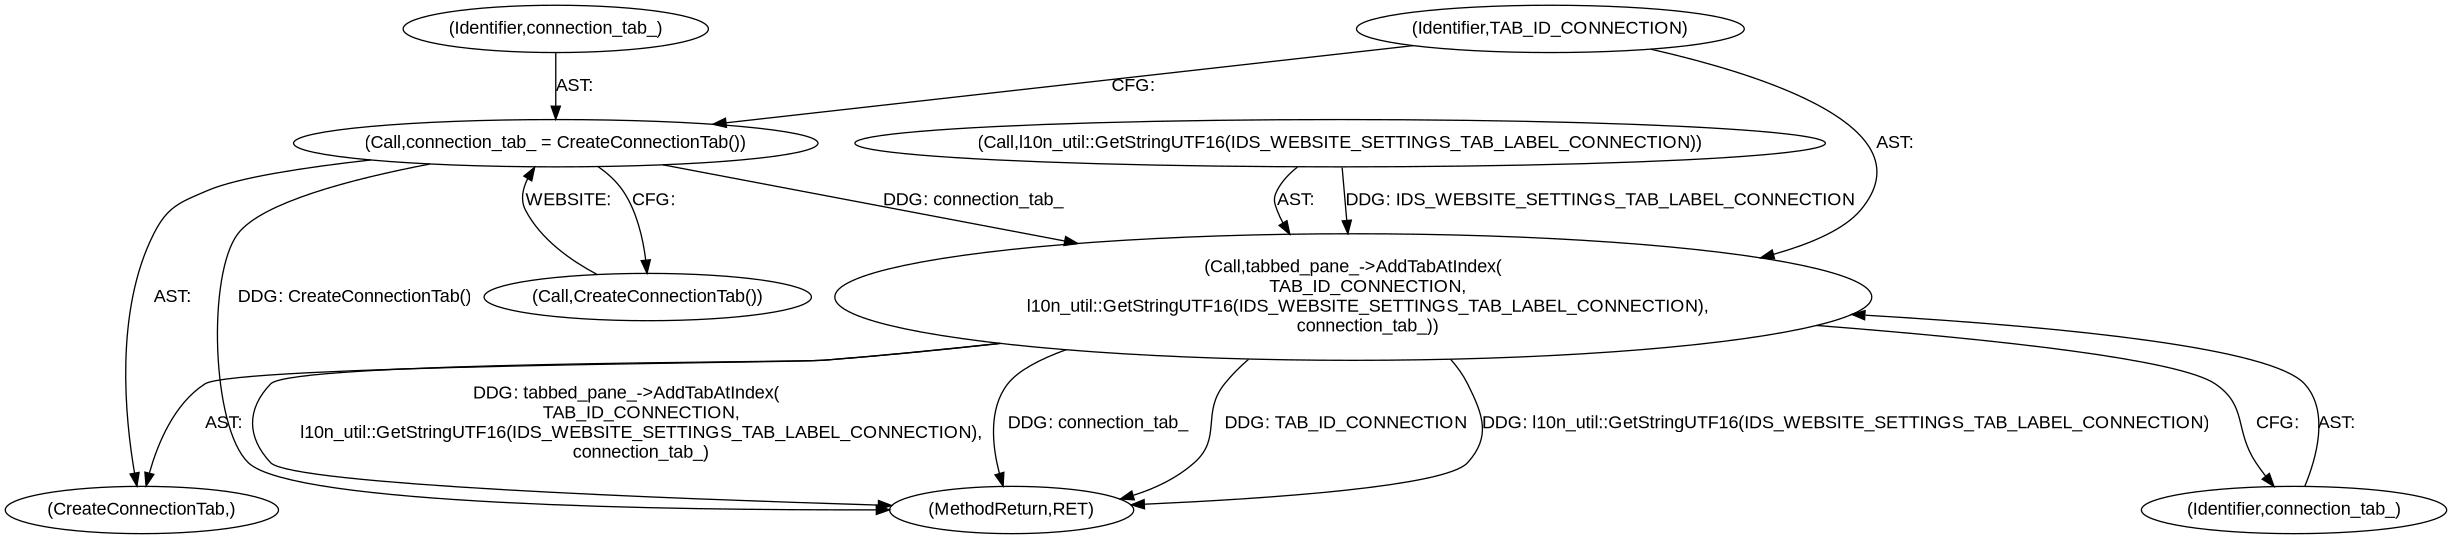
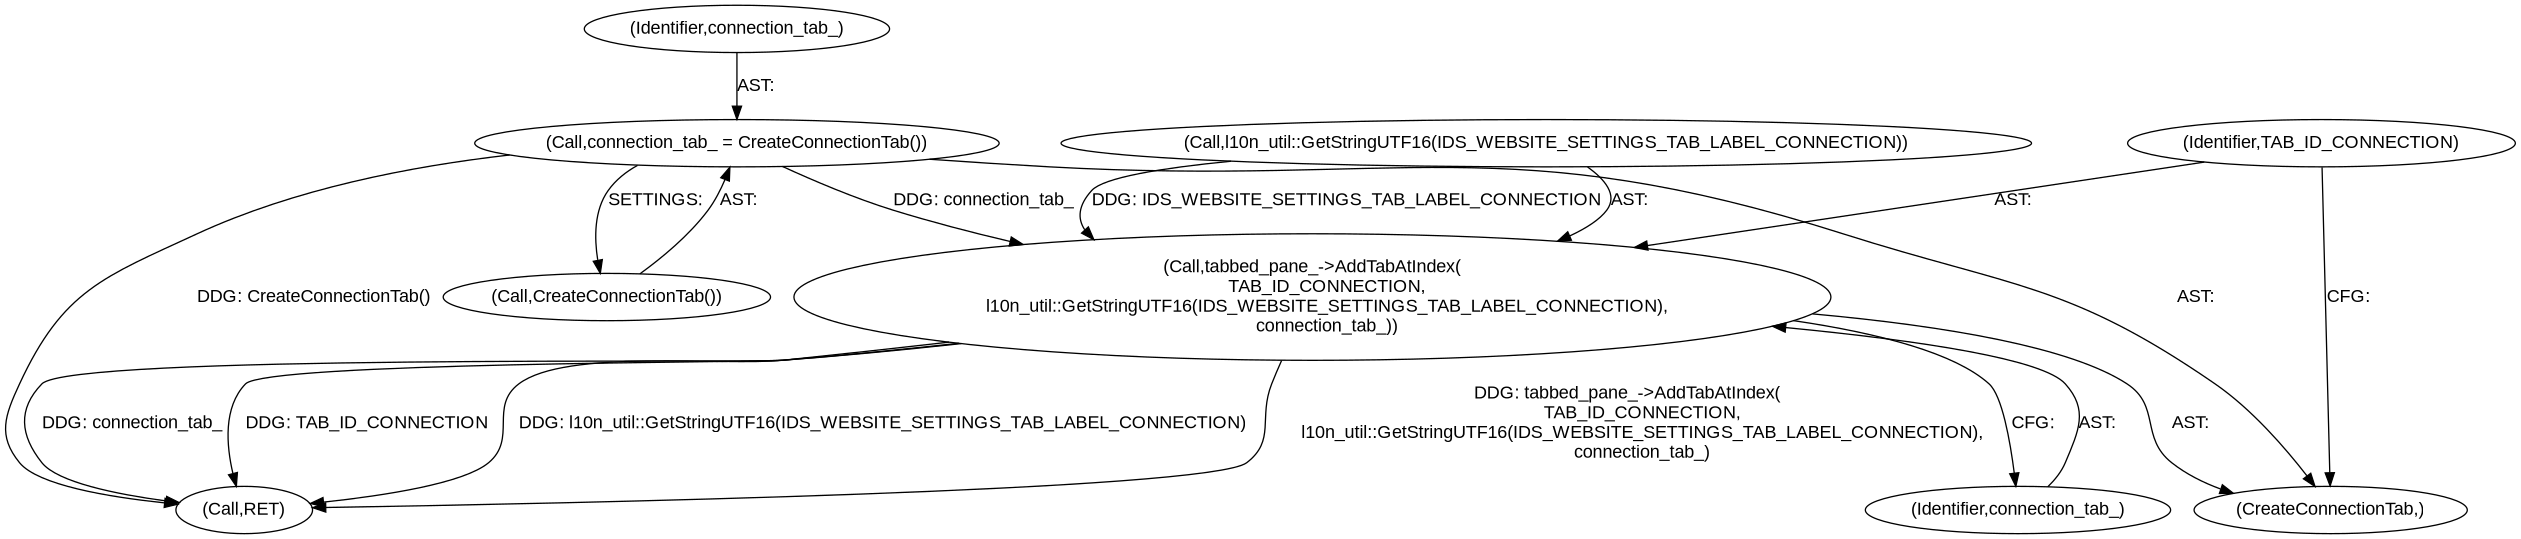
edge "(Identifier,TAB_ID_CONNECTION)" -> "(Call,connection_tab_ = CreateConnectionTab())": now "(Identifier,TAB_ID_CONNECTION)" -> "(CreateConnectionTab,)"
edge "(Call,CreateConnectionTab())" -> "(Call,connection_tab_ = CreateConnectionTab())": label "WEBSITE: " -> "AST: "
edge "(Call,connection_tab_ = CreateConnectionTab())" -> "(Call,CreateConnectionTab())": label "CFG: " -> "SETTINGS: "
node "(MethodReturn,RET)": label "(MethodReturn,RET)" -> "(Call,RET)"
